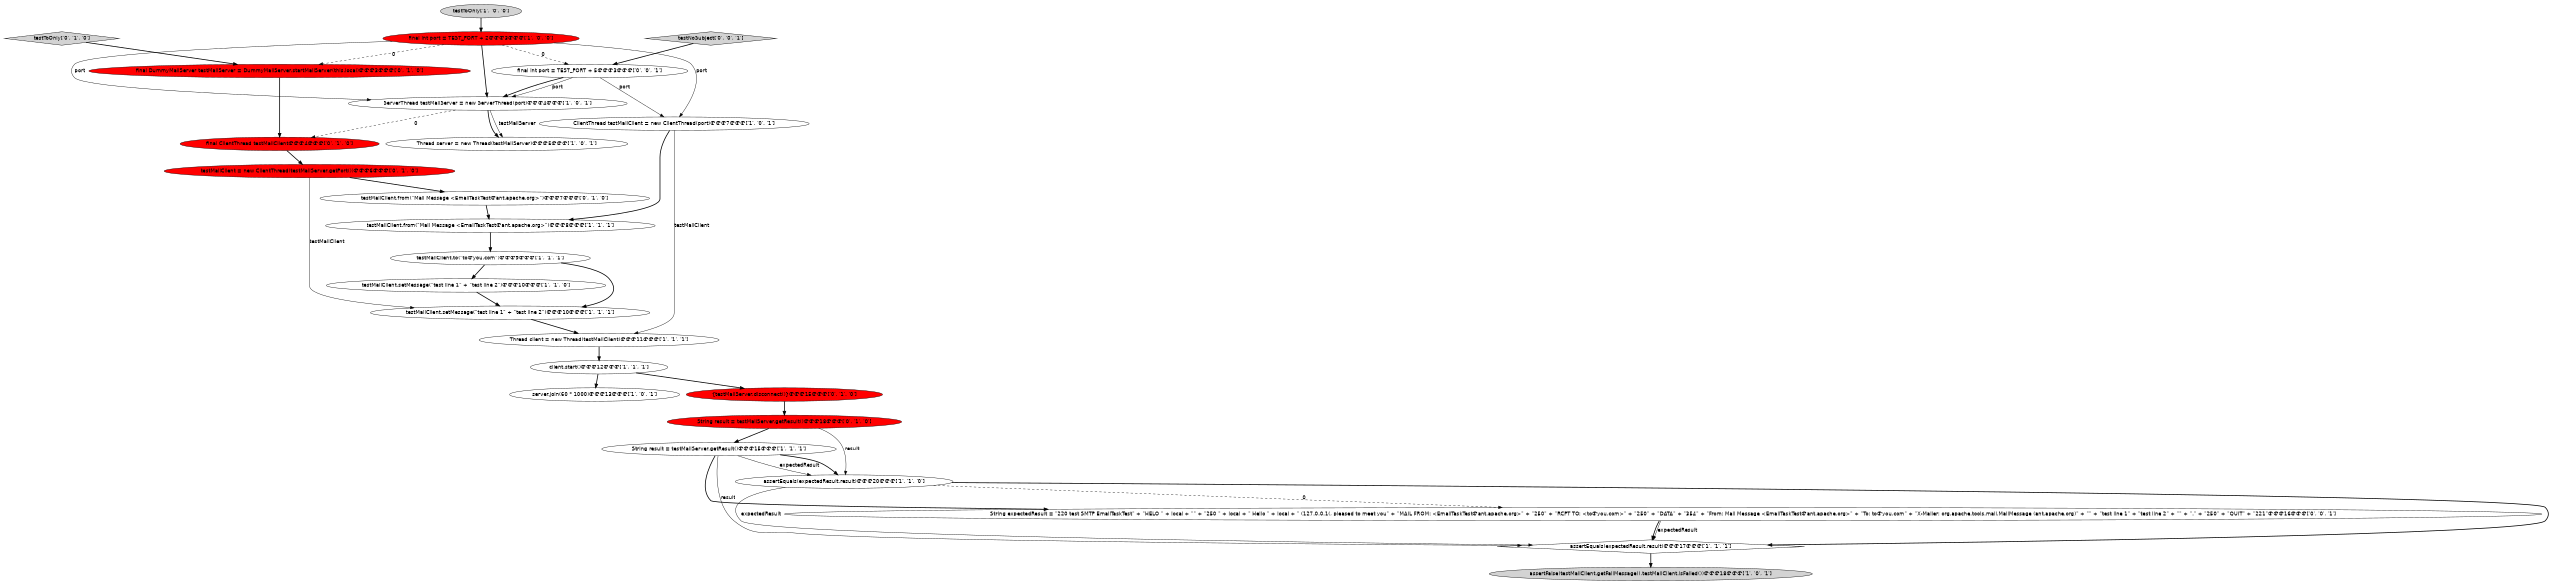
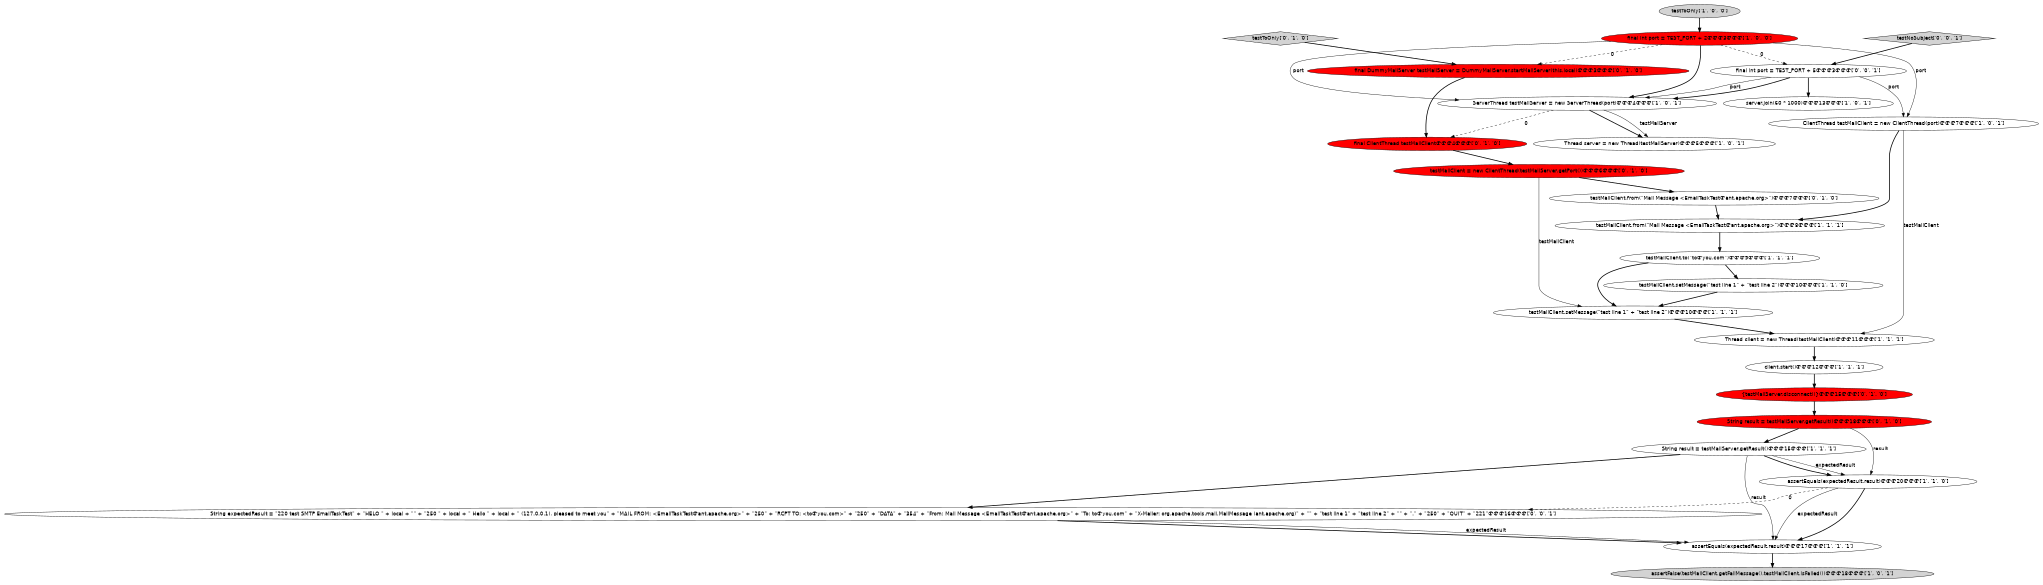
edge "client.start()@@@12@@@['1', '1', '1']" -> "server.join(60 * 1000)@@@13@@@['1', '0', '1']": now "final int port = TEST_PORT + 5@@@3@@@['0', '0', '1']" -> "server.join(60 * 1000)@@@13@@@['1', '0', '1']"
node "assertEquals(expectedResult,result)@@@17@@@['1', '1', '1']": shape diamond -> ellipse
